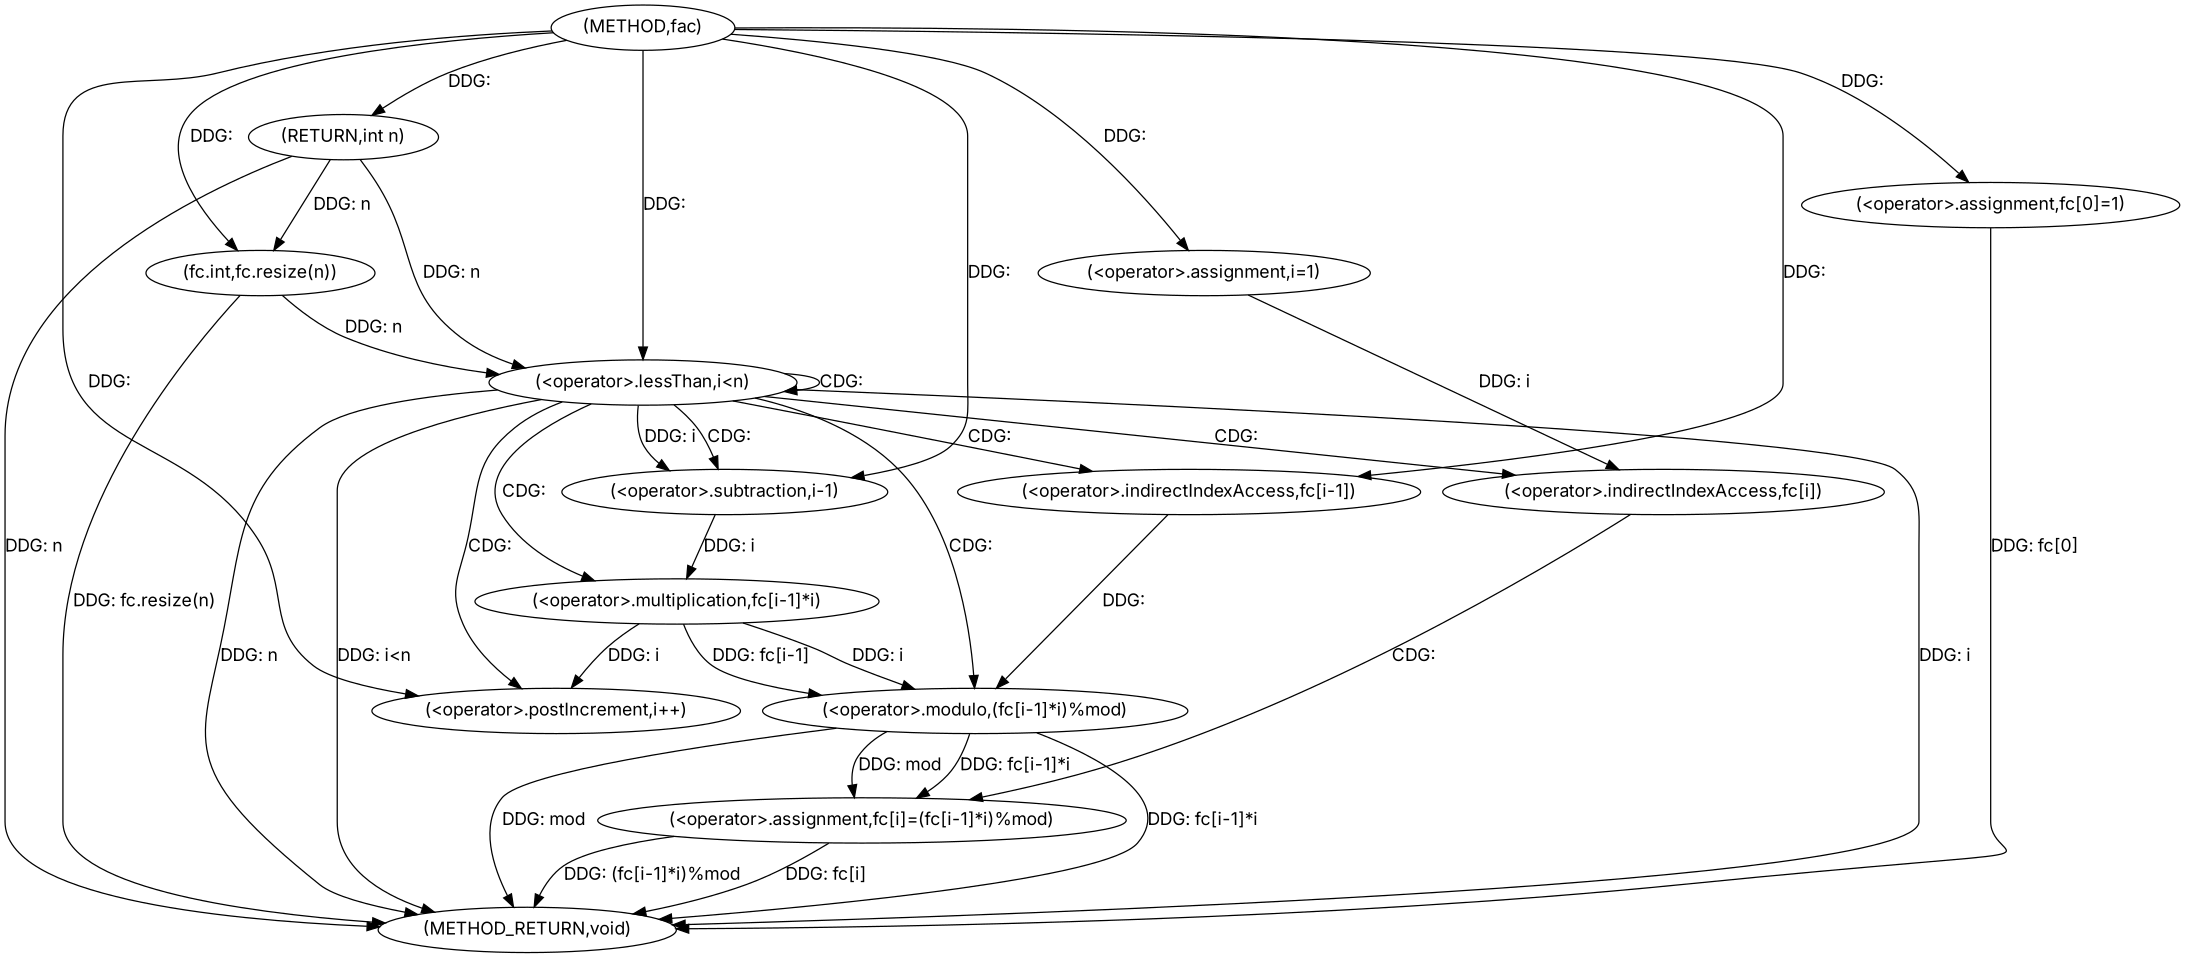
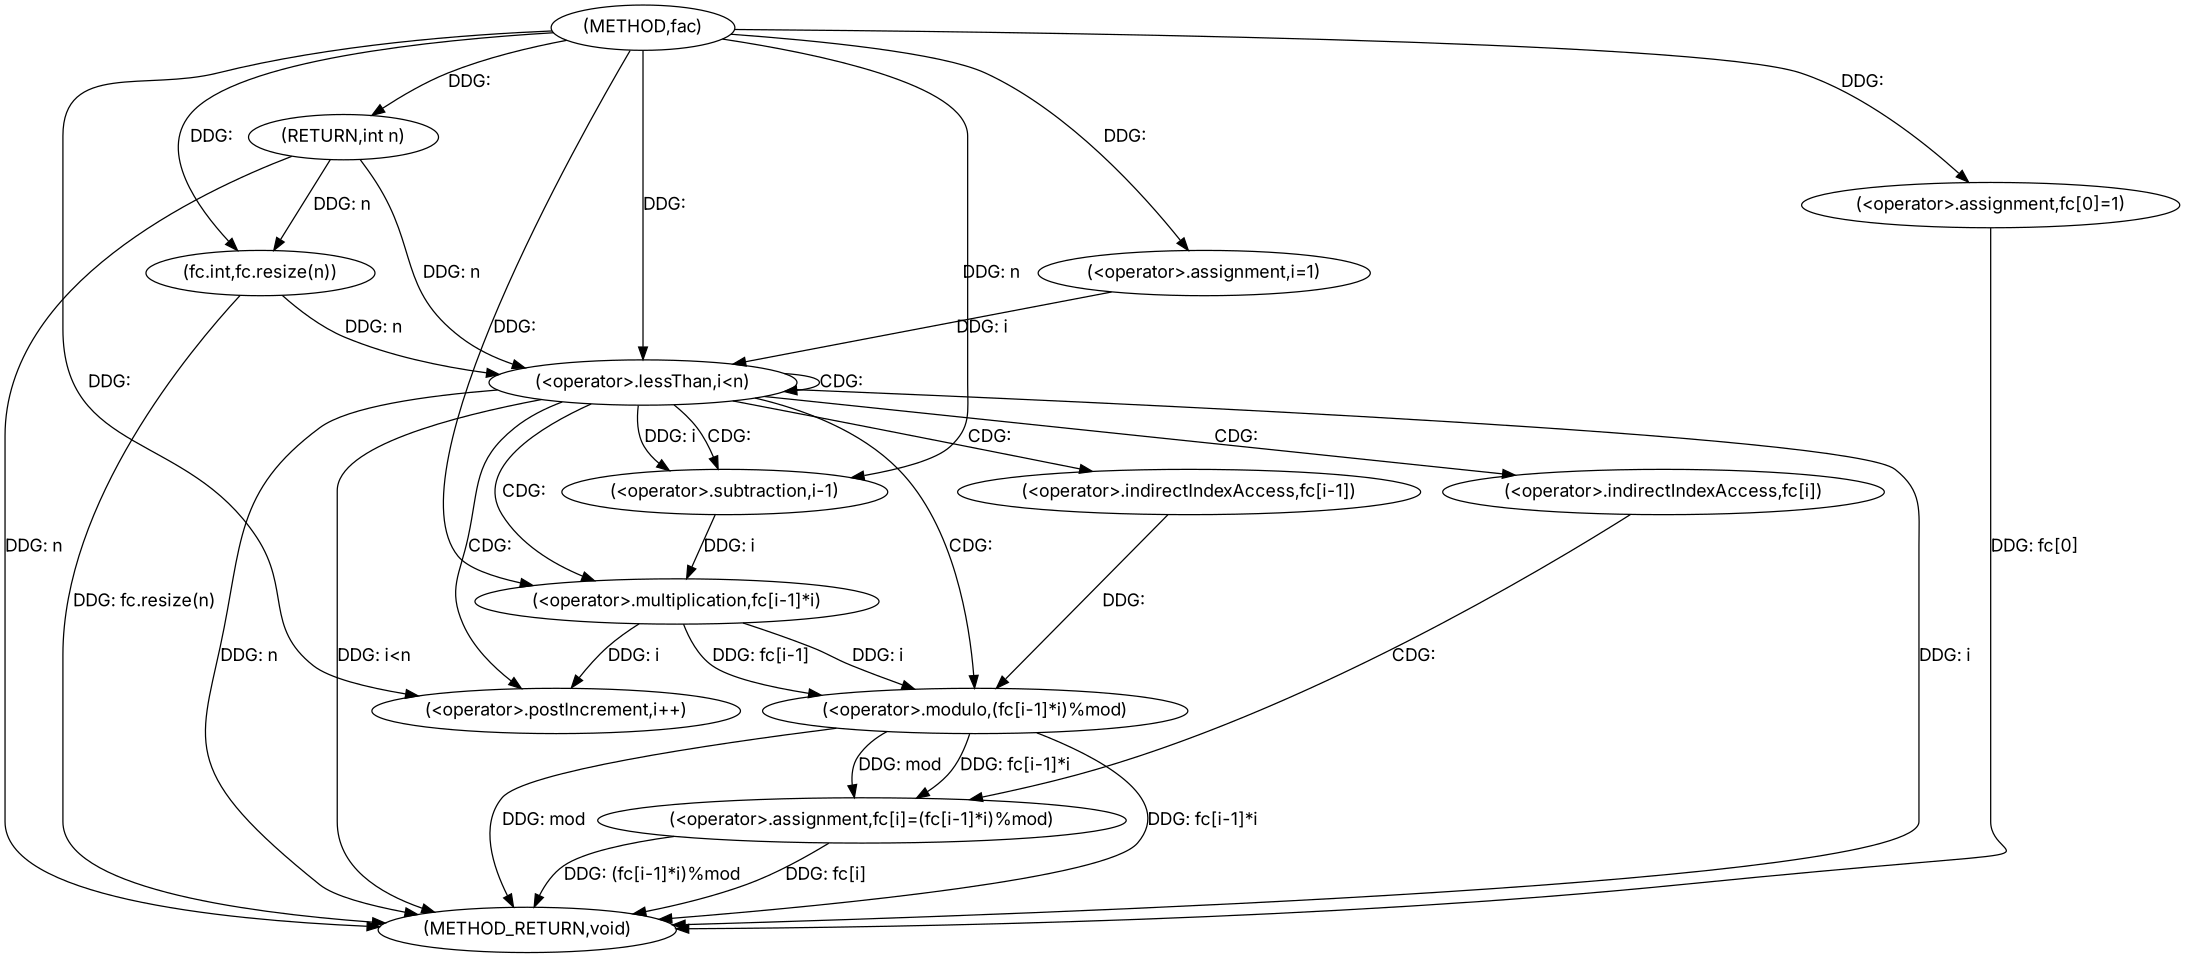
edge "(METHOD,fac)" -> "(<operator>.indirectIndexAccess,fc[i-1])": now "(METHOD,fac)" -> "(<operator>.multiplication,fc[i-1]*i)"
edge "(METHOD,fac)" -> "(<operator>.subtraction,i-1)": label "DDG: " -> "DDG: n"
edge "(<operator>.assignment,i=1)" -> "(<operator>.indirectIndexAccess,fc[i])": now "(<operator>.assignment,i=1)" -> "(<operator>.lessThan,i<n)"
